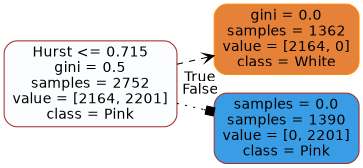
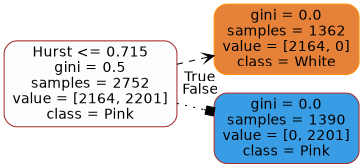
node "samples = 0.0 samples = 1390 value = [0, 2201] class = Pink": label "samples = 0.0 samples = 1390 value = [0, 2201] class = Pink" -> "gini = 0.0 samples = 1390 value = [0, 2201] class = Pink"
